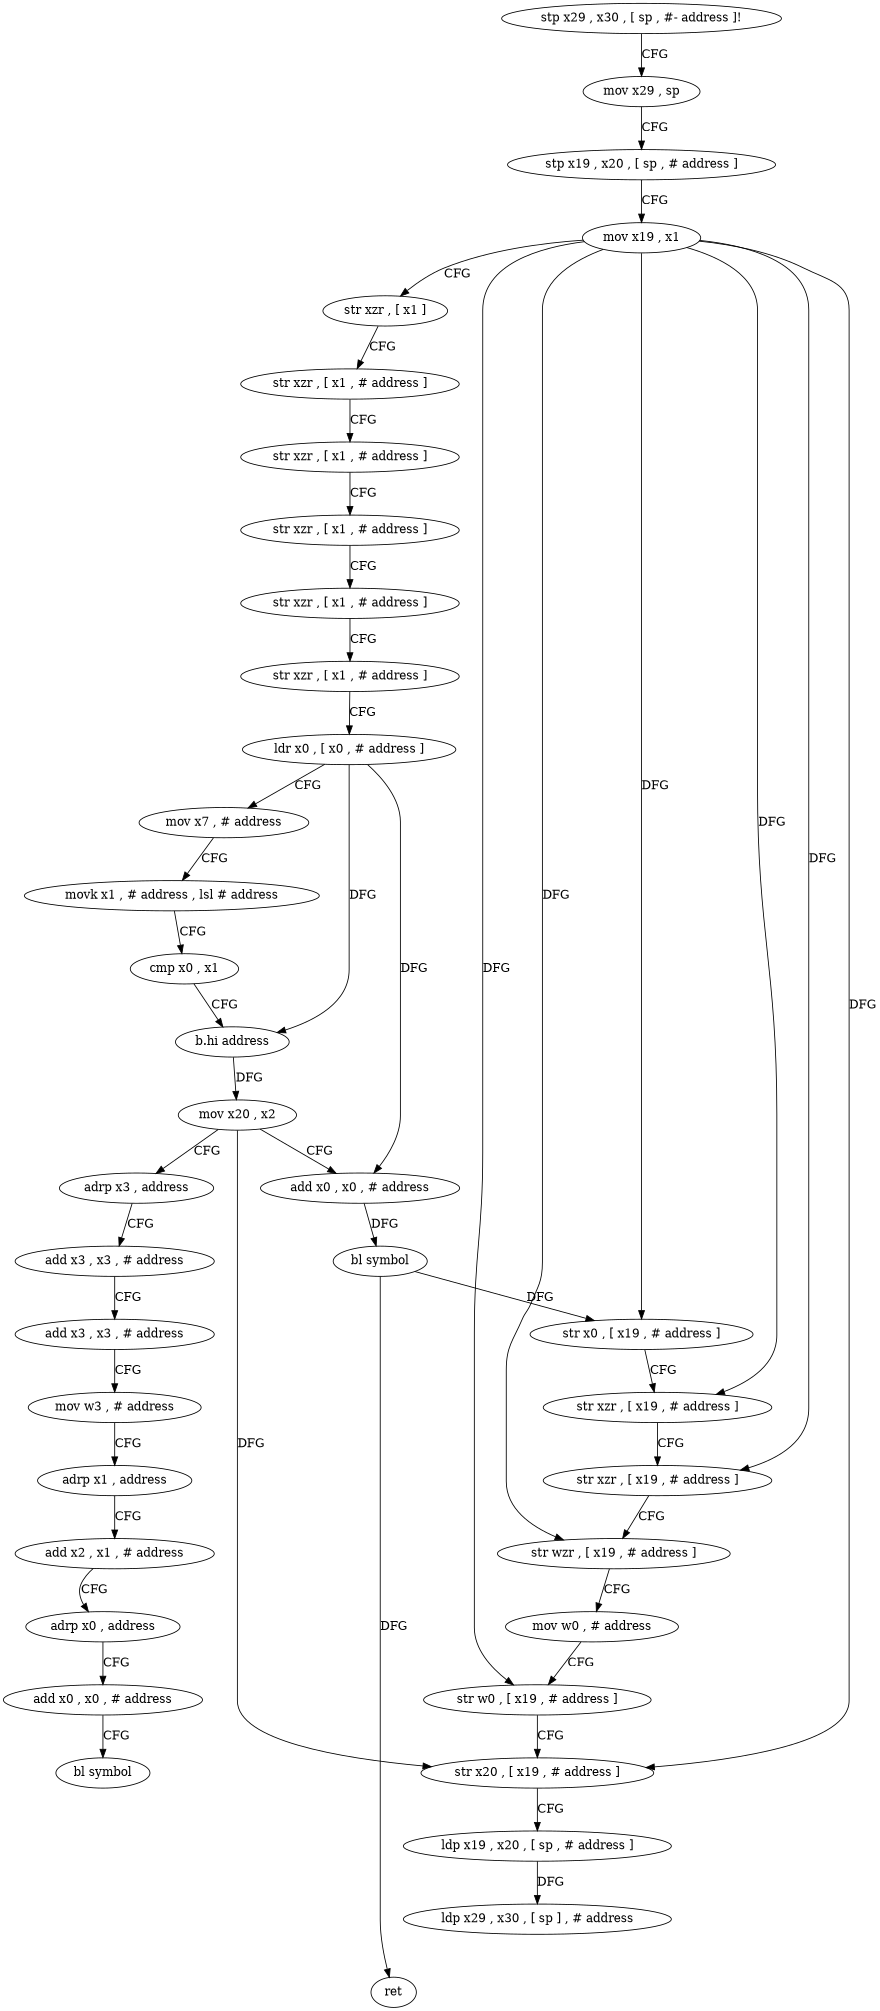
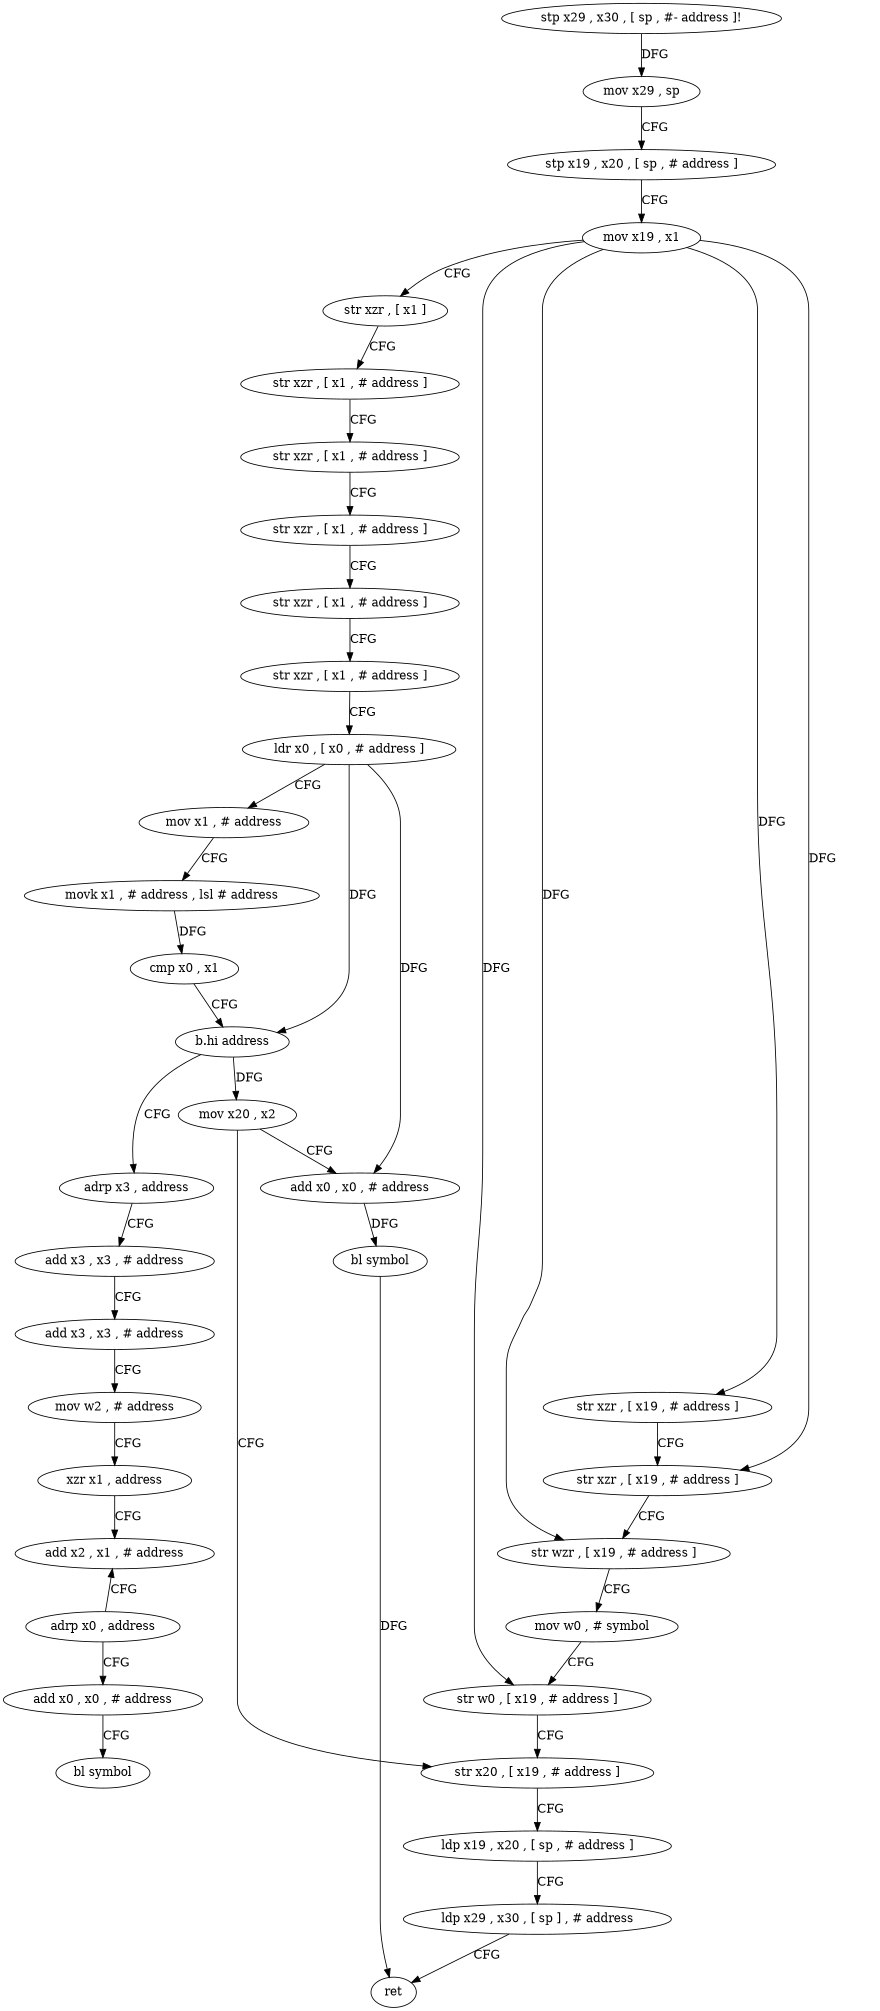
edge "stp x29 , x30 , [ sp , #- address ]!" -> "mov x29 , sp": label "CFG" -> "DFG"
node "mov x7 , # address": label "mov x7 , # address" -> "mov x1 , # address"
edge "movk x1 , # address , lsl # address" -> "cmp x0 , x1": label "CFG" -> "DFG"
edge "mov x19 , x1" -> "str x20 , [ x19 , # address ]": removed, label "DFG"
edge "mov x20 , x2" -> "adrp x3 , address": now "b.hi address" -> "adrp x3 , address"
node "str x0 , [ x19 , # address ]": removed
node "mov w3 , # address": label "mov w3 , # address" -> "mov w2 , # address"
edge "mov x20 , x2" -> "str x20 , [ x19 , # address ]": label "DFG" -> "CFG"
node "adrp x1 , address": label "adrp x1 , address" -> "xzr x1 , address"
edge "add x2 , x1 , # address" -> "adrp x0 , address": reversed
node "mov w0 , # address": label "mov w0 , # address" -> "mov w0 , # symbol"
edge "ldp x19 , x20 , [ sp , # address ]" -> "ldp x29 , x30 , [ sp ] , # address": label "DFG" -> "CFG"
edge "ldp x29 , x30 , [ sp ] , # address" -> "ret": added, label "CFG"
